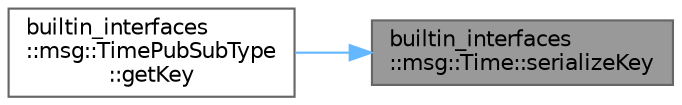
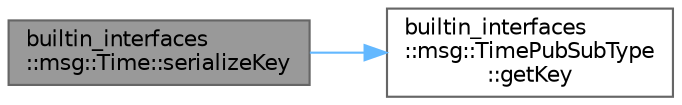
edge "builtin_interfaces ::msg::TimePubSubType ::getKey" -> "builtin_interfaces ::msg::Time::serializeKey": reversed
